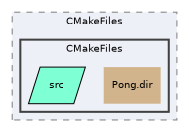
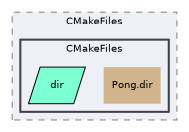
node "src": label "src" -> "dir"
